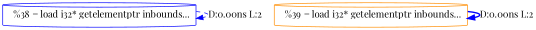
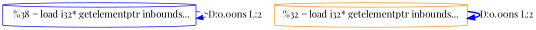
node "%39 = load i32* getelementptr inbounds...": label "%39 = load i32* getelementptr inbounds..." -> "%32 = load i32* getelementptr inbounds..."
